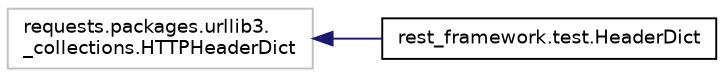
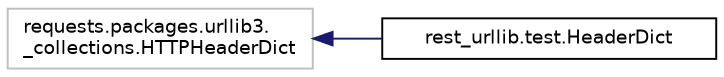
node "rest_framework.test.HeaderDict": label "rest_framework.test.HeaderDict" -> "rest_urllib.test.HeaderDict"
